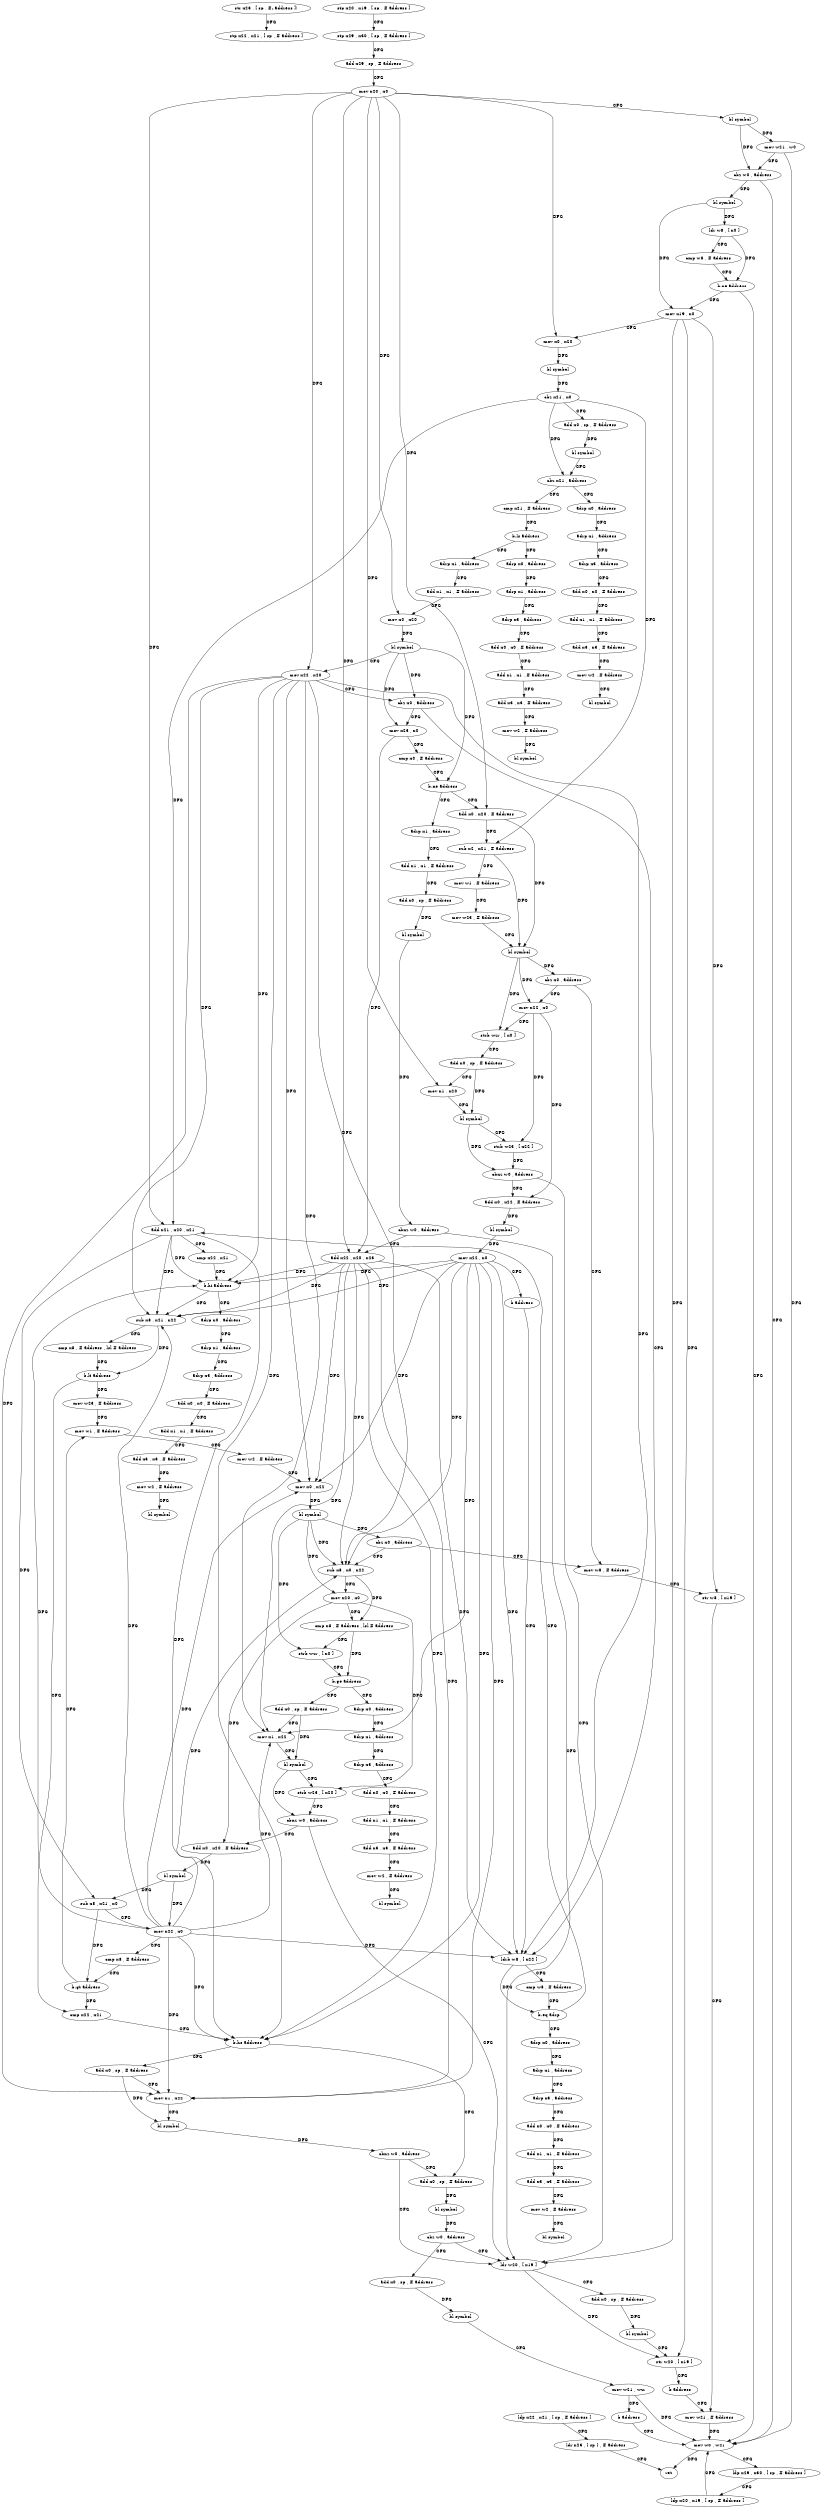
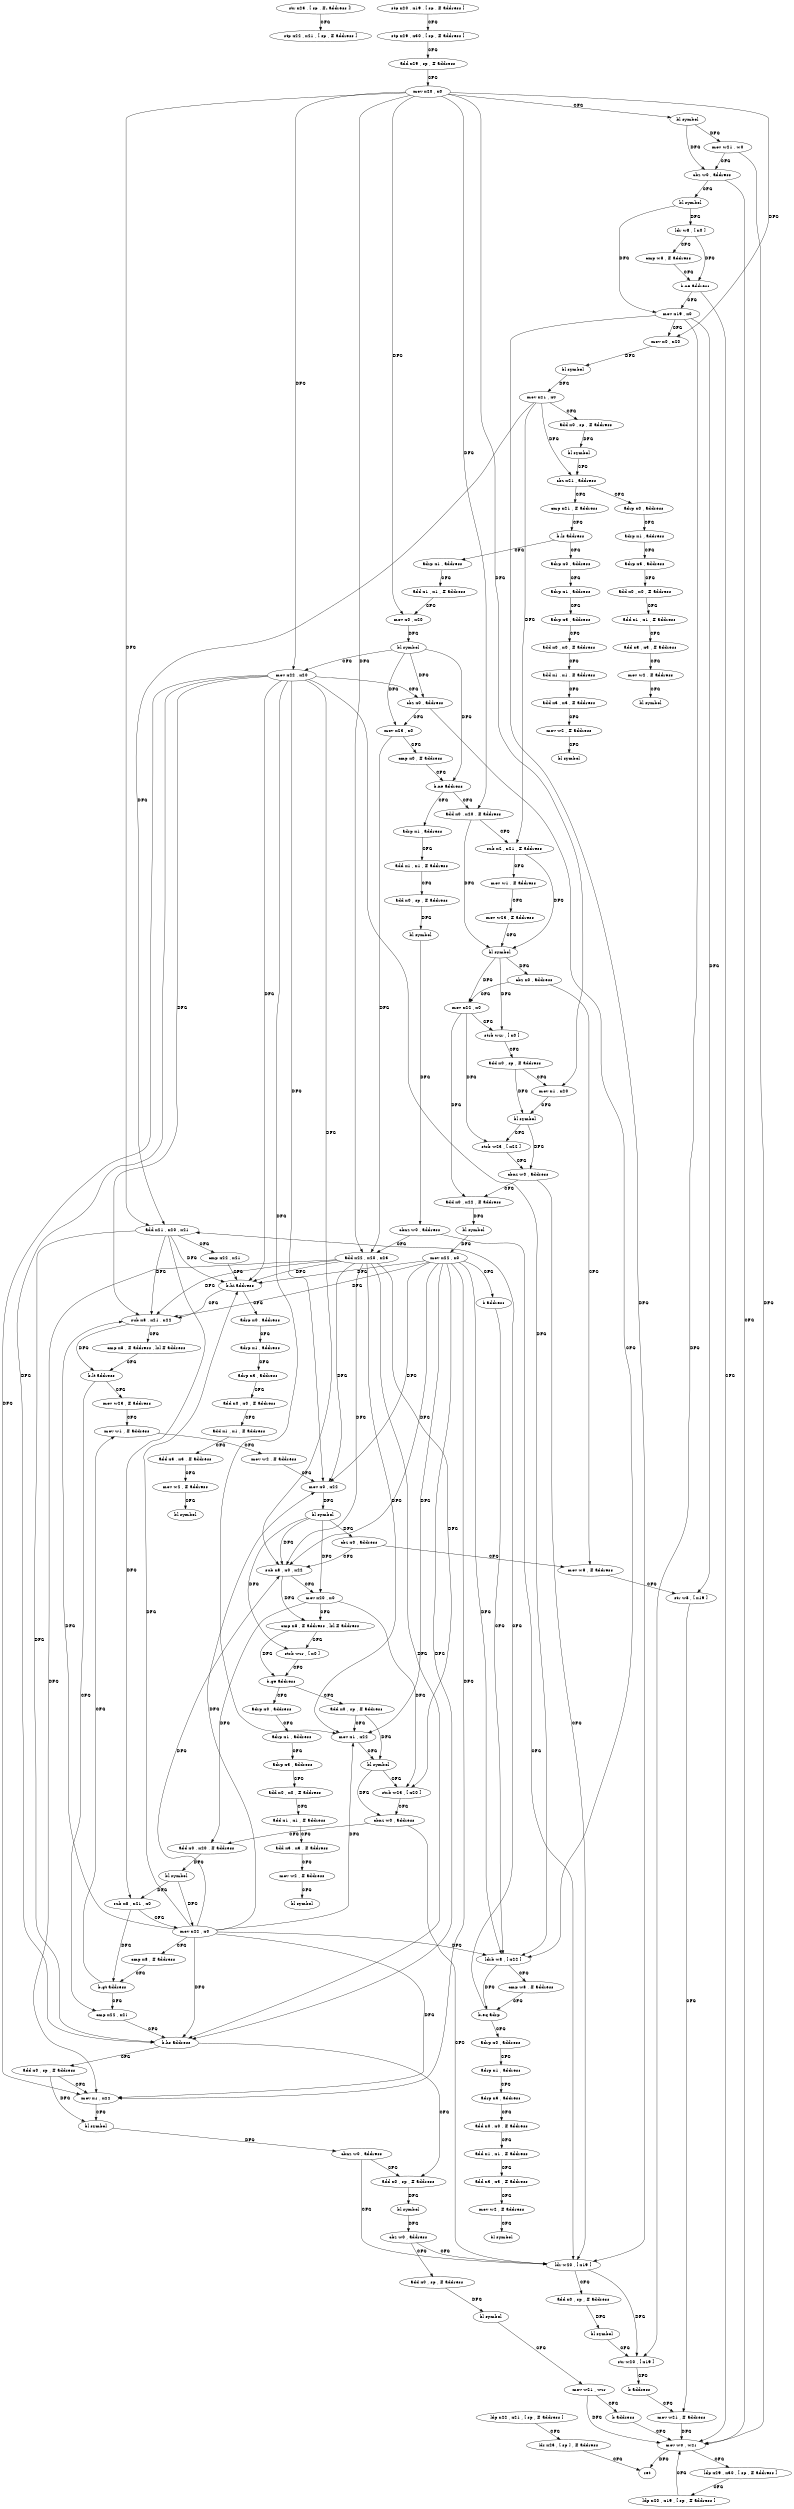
node "cbz x21 , x0": label "cbz x21 , x0" -> "mov x21 , x0"
edge "add x22 , x20 , x23" -> "ldrb w8 , [ x22 ]": now "add x22 , x20 , x23" -> "strb w23 , [ x20 ]"
